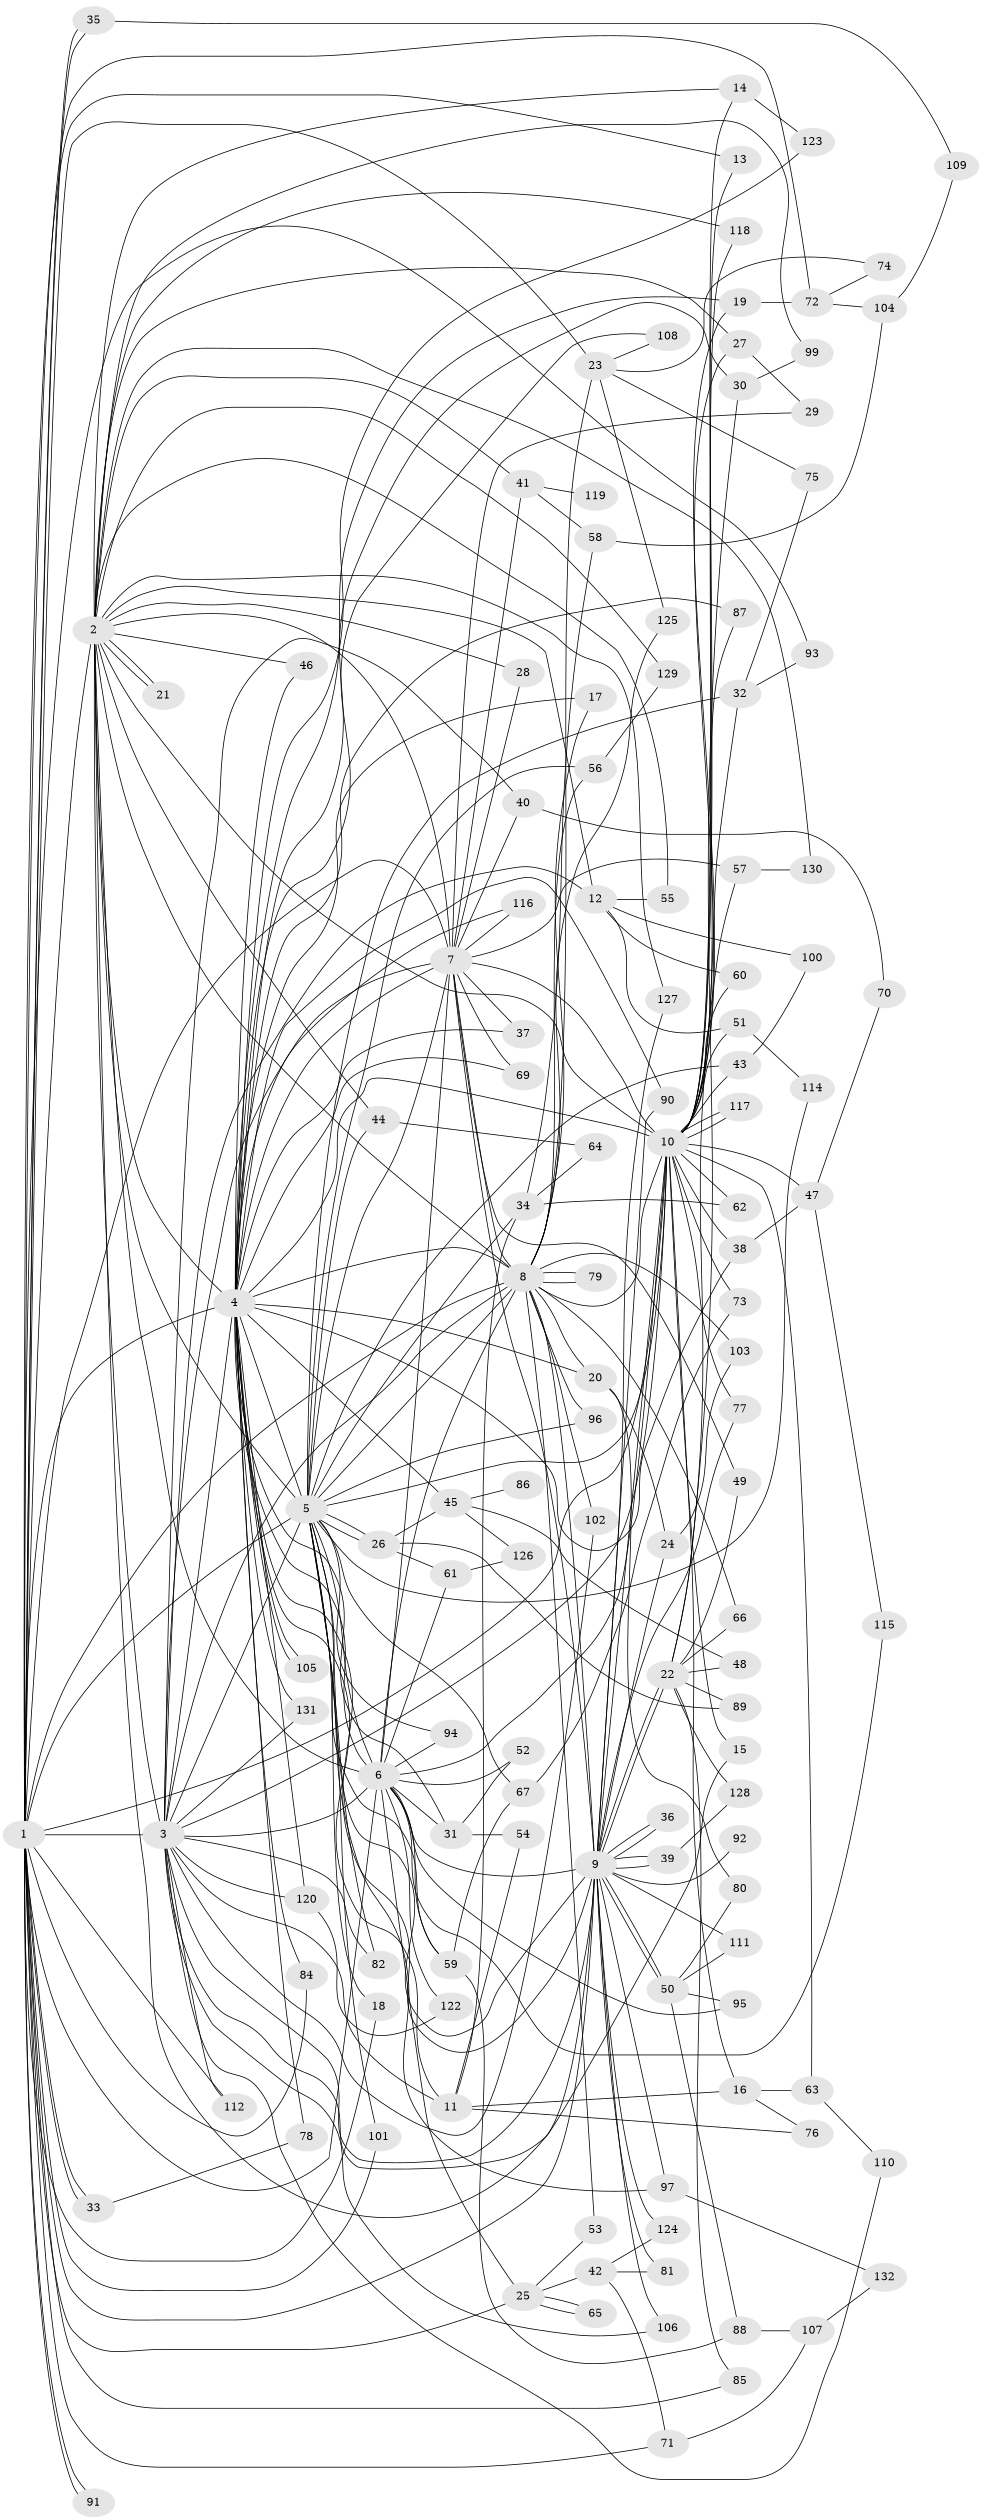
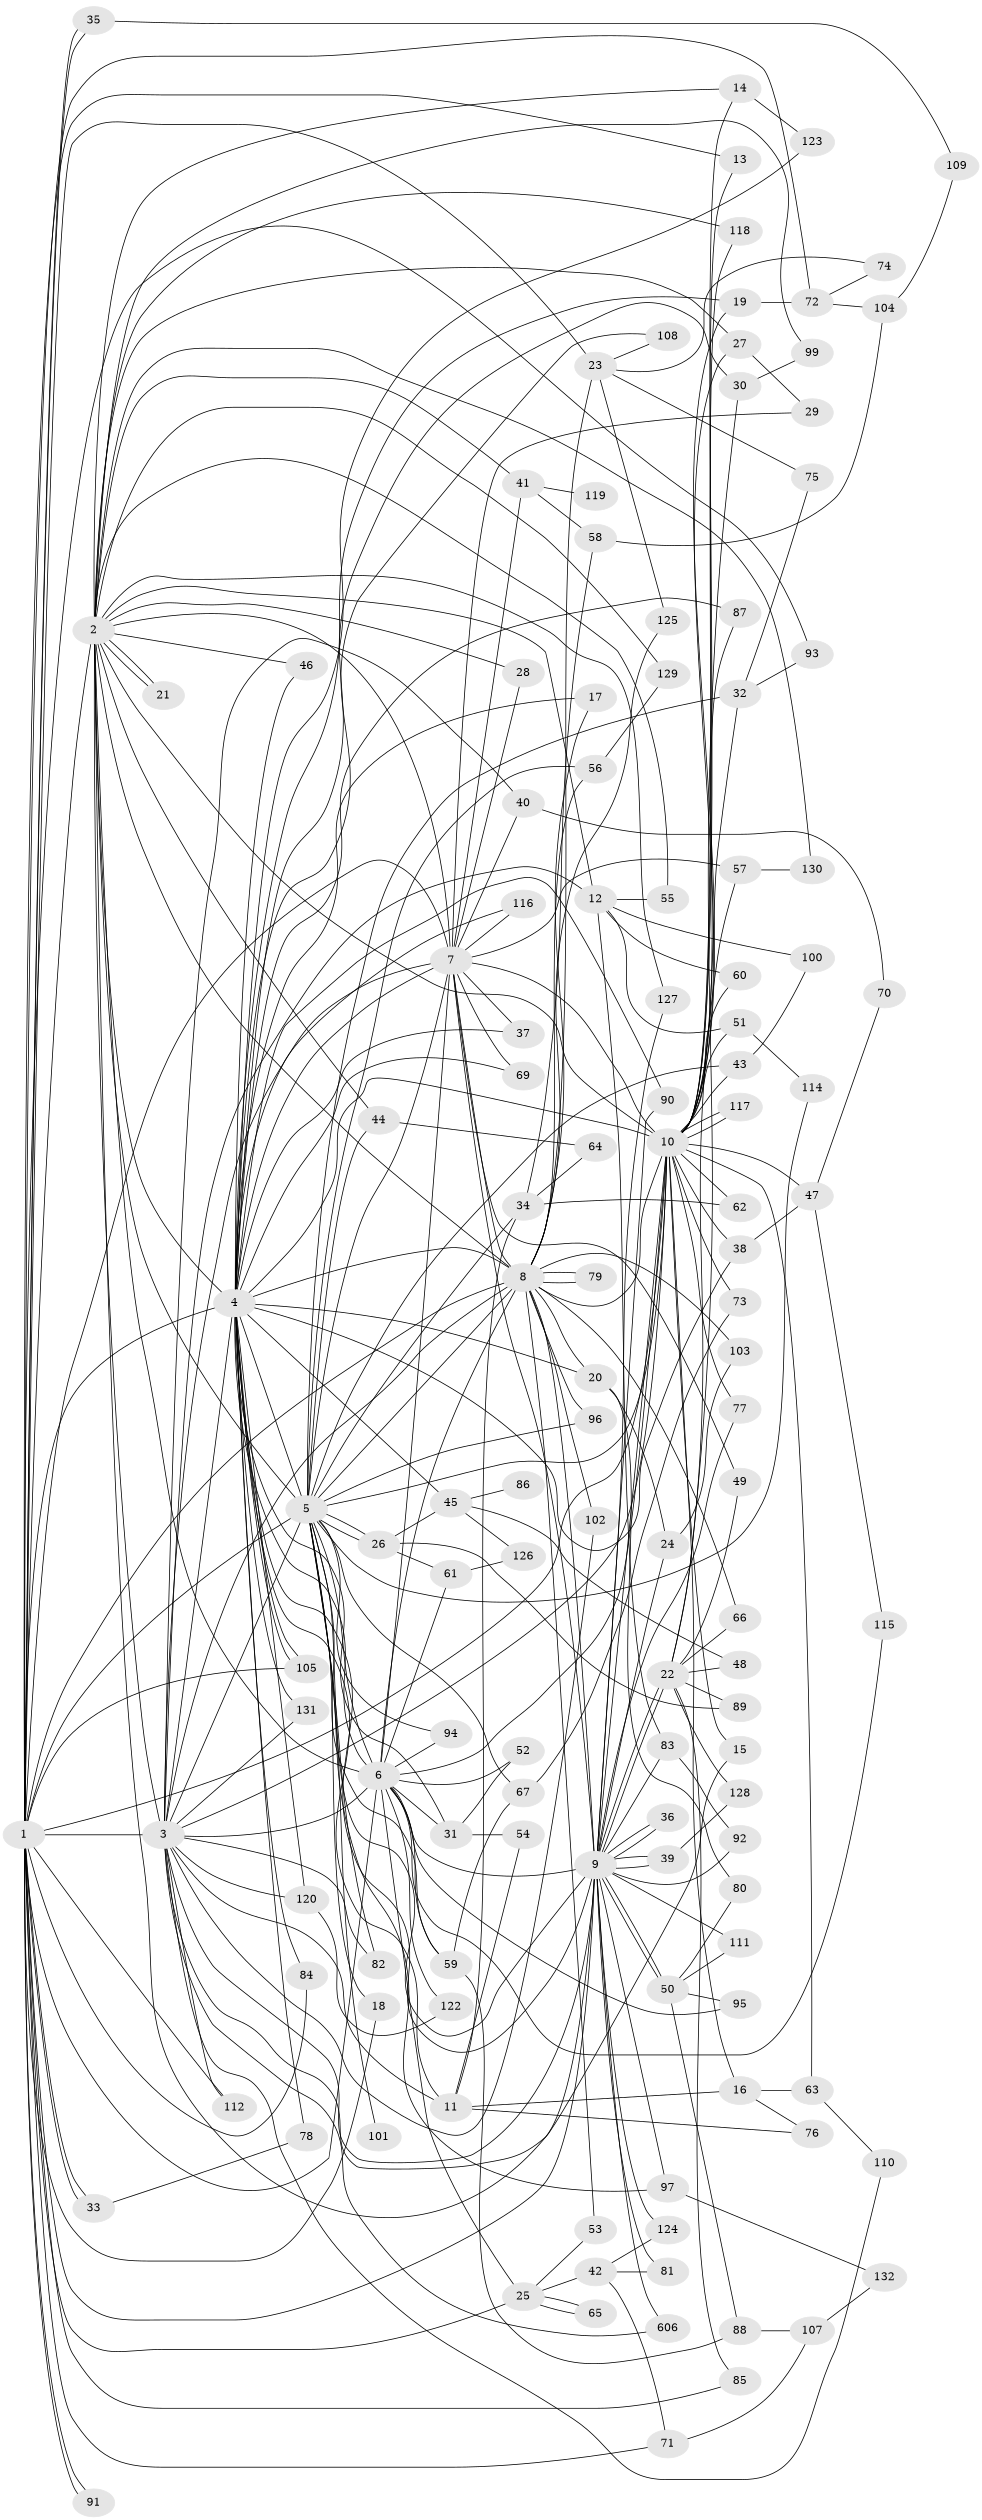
node "83": added
edge "1" -- "101": now "1" -- "105"
node "106": label "106" -> "606"
